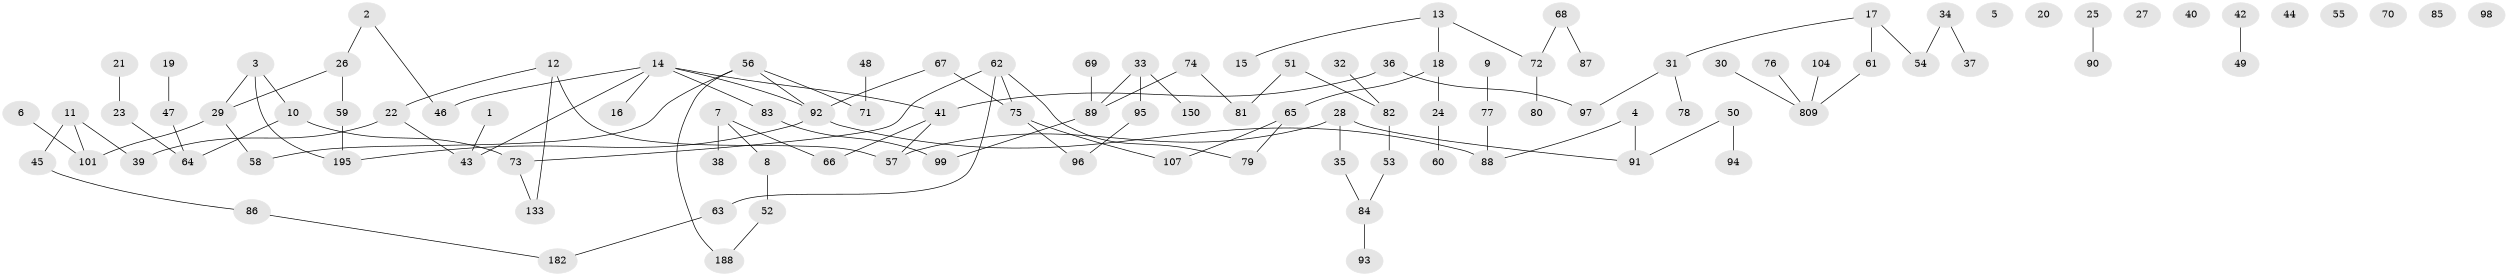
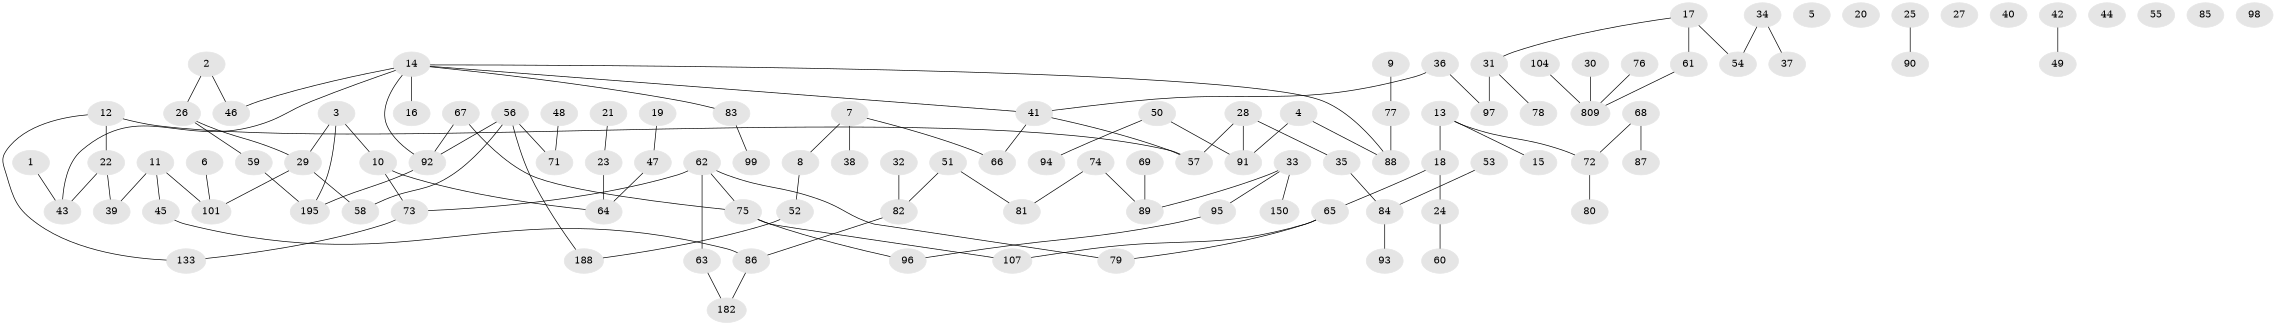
node "70": removed
edge "92" -- "88": now "14" -- "88"
edge "89" -- "99": removed
edge "82" -- "53": now "82" -- "86"
